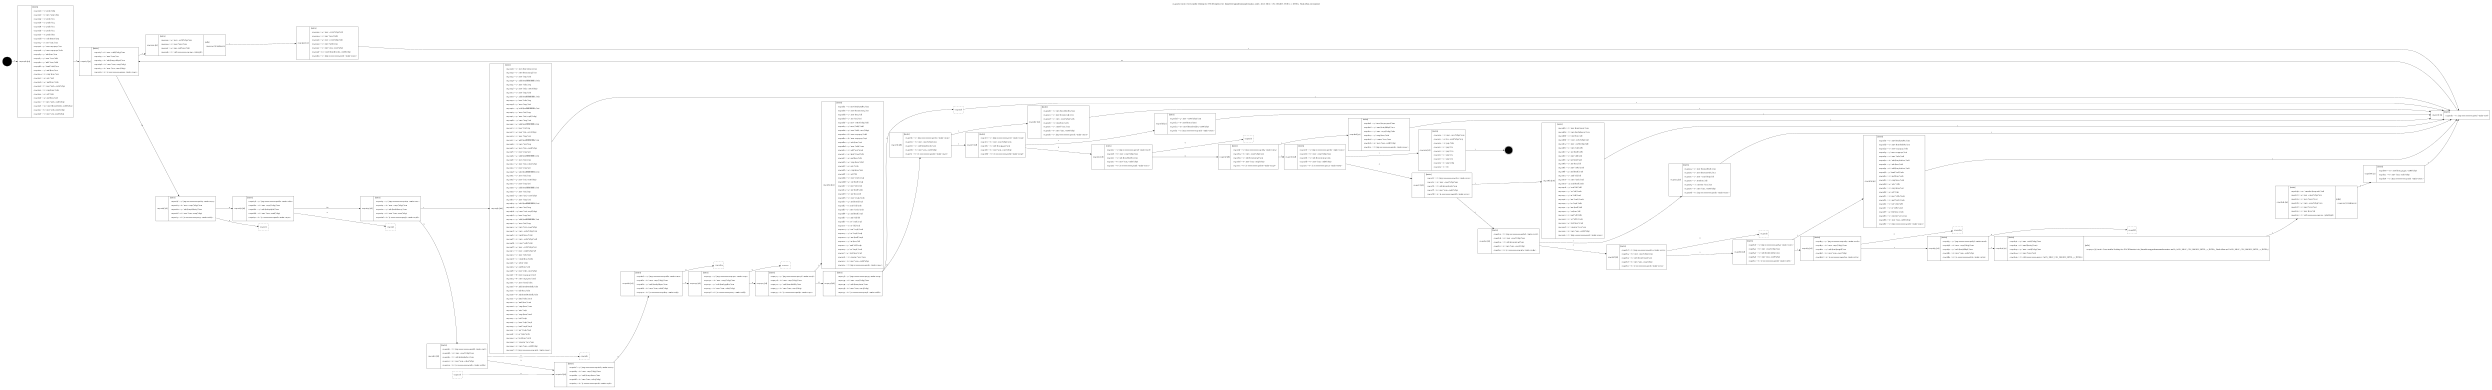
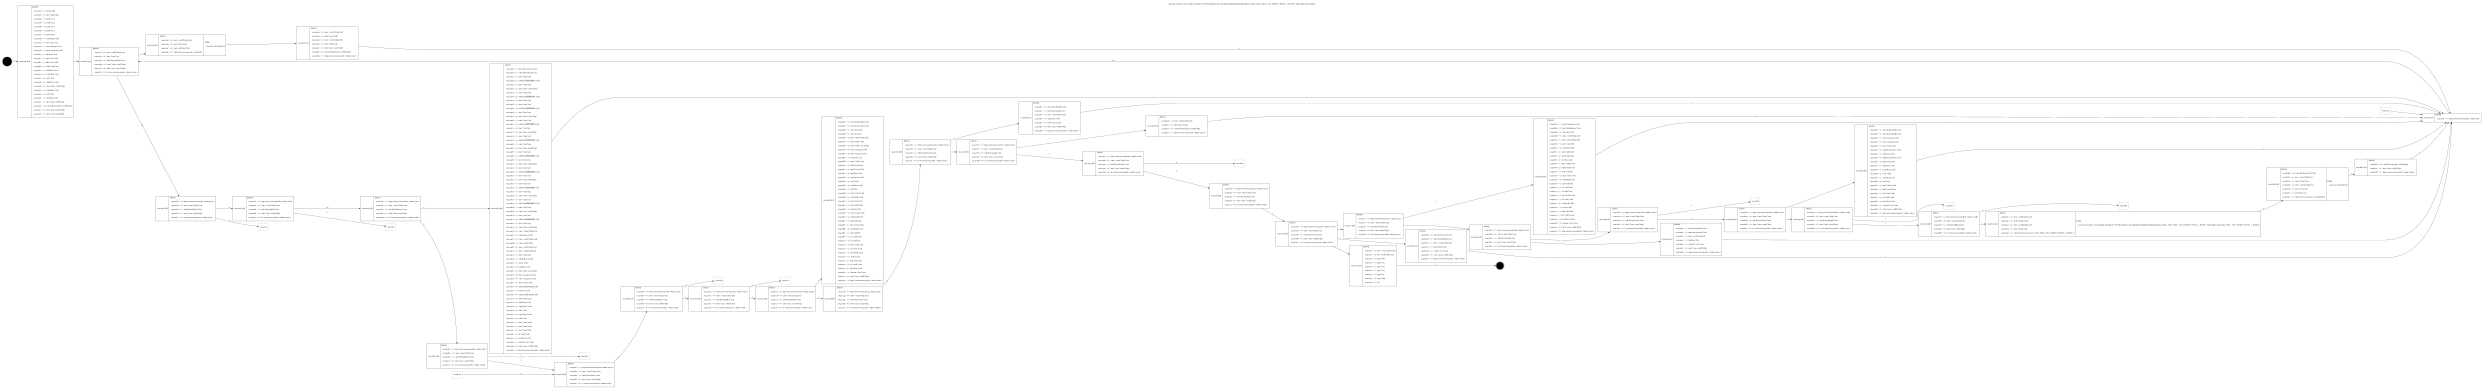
edge "0x4017af [28]" -> "0x401b18 [30]": now "0x4017cb [28]" -> "0x401b18 [30]"
edge "0x40173f [28]" -> "0x401e3b": removed, label "0"
